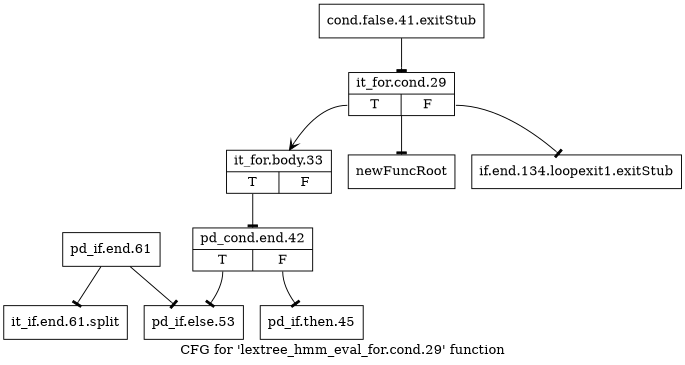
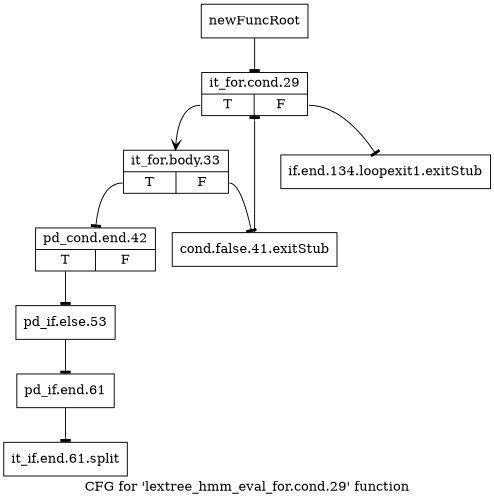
edge "it_for.cond.29" -> "newFuncRoot": reversed
edge "it_for.body.33" -> "cond.false.41.exitStub": added
edge "pd_if.end.61" -> "pd_if.else.53": reversed
node "pd_if.then.45": removed
